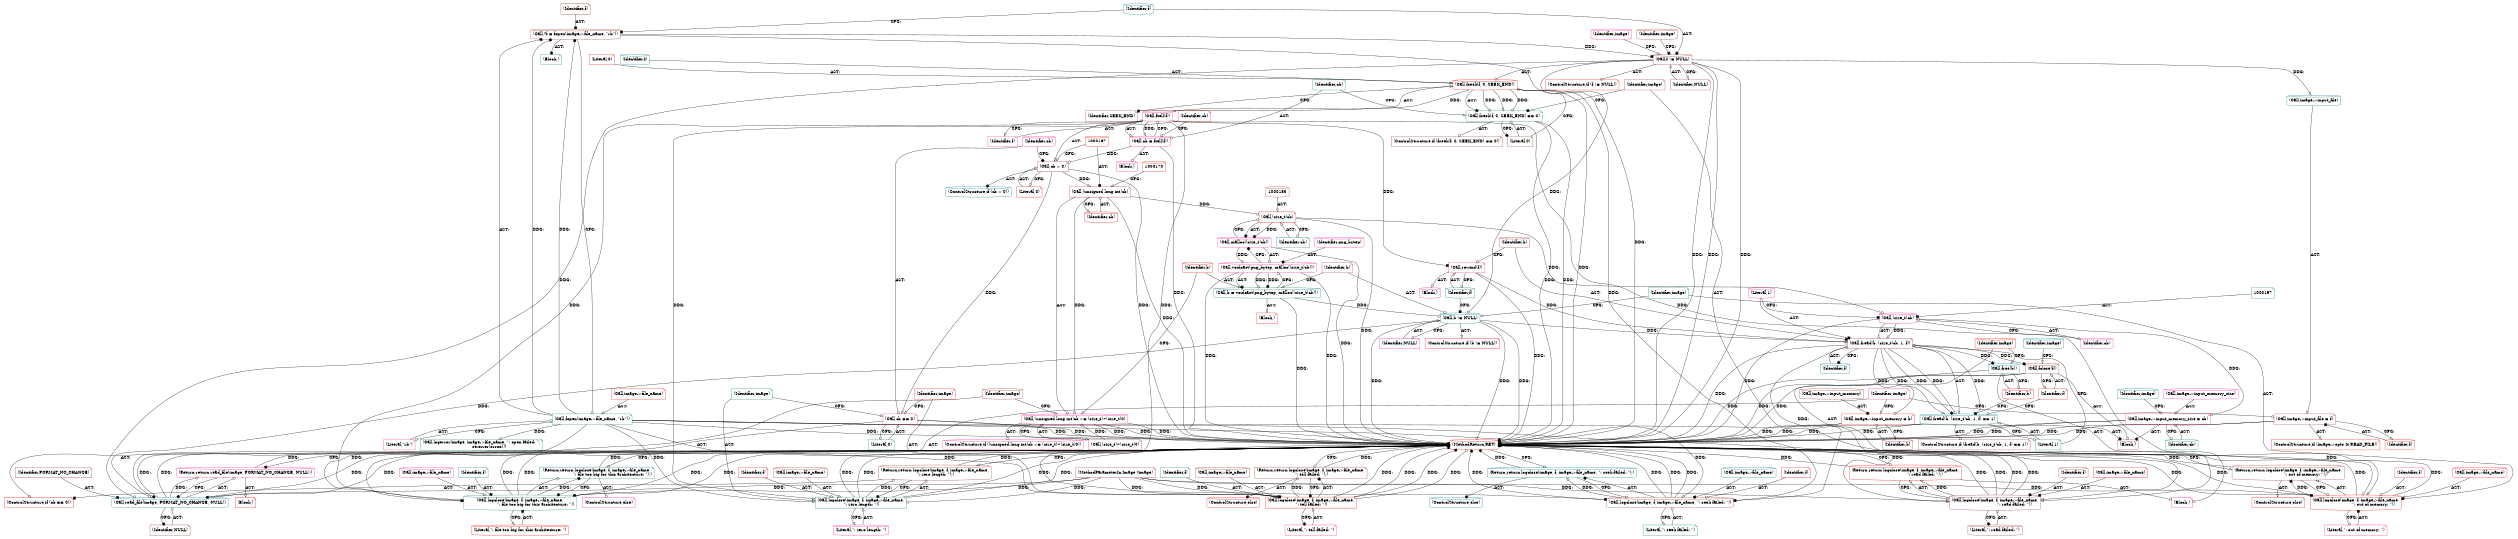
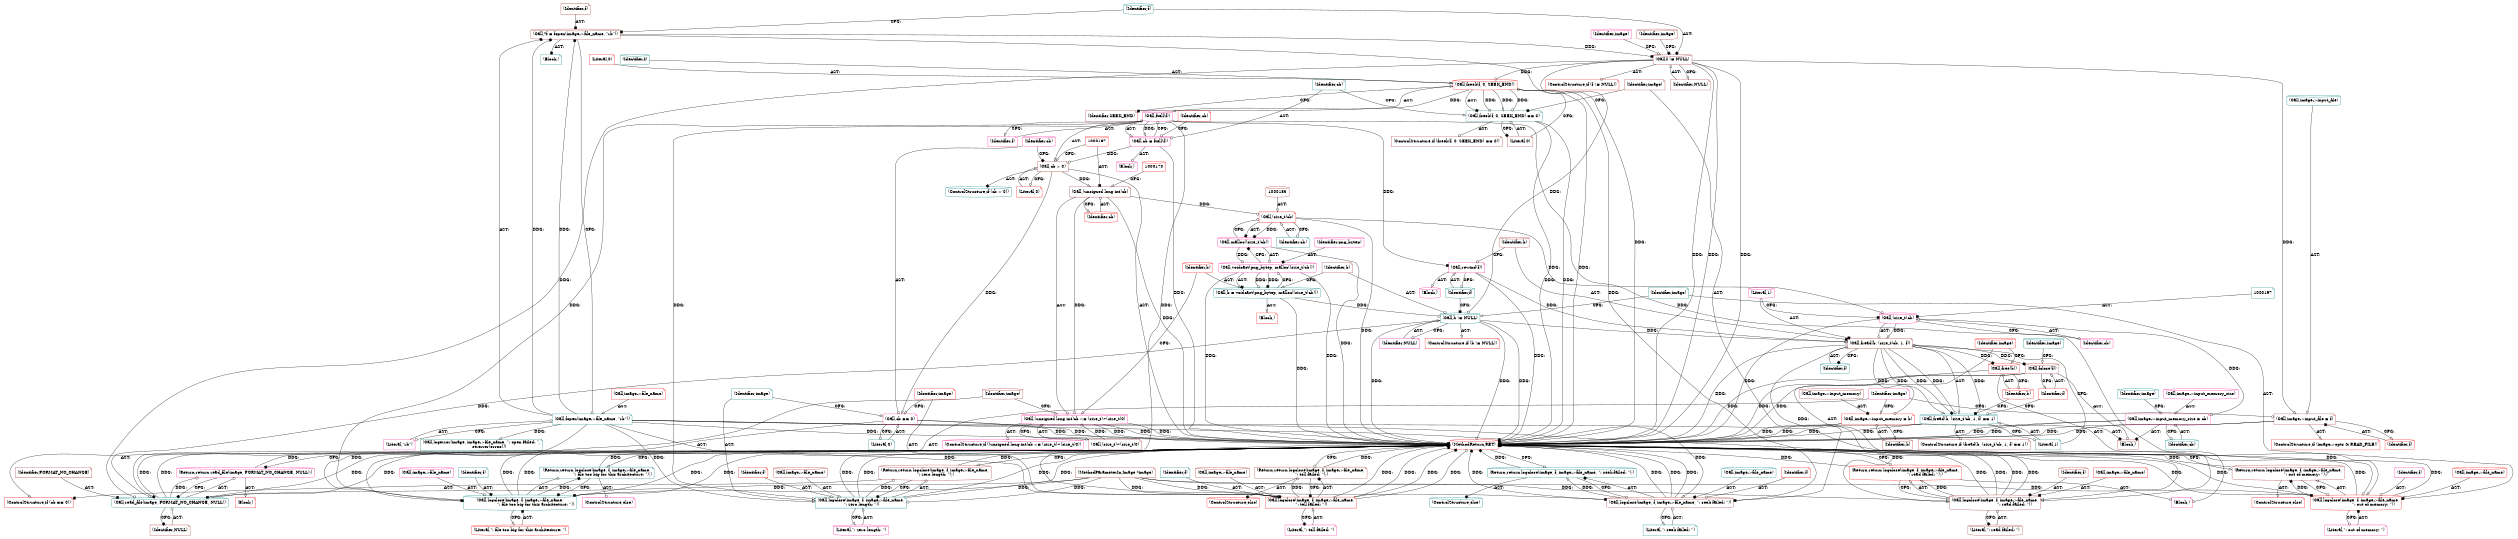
edge "(Call,f != NULL)" -> "(Call,image->input_file)": now "(Call,f != NULL)" -> "(Call,image->input_file = f)"
edge "(Call,f != NULL)" -> "(Call,fseek(f, 0, SEEK_END))": label "AST: " -> "DDG: "
edge "(Call,cb > 0)" -> "(MethodReturn,RET)": label "DDG: " -> "AST: "
node "(Call,free(b))": color teal -> red
